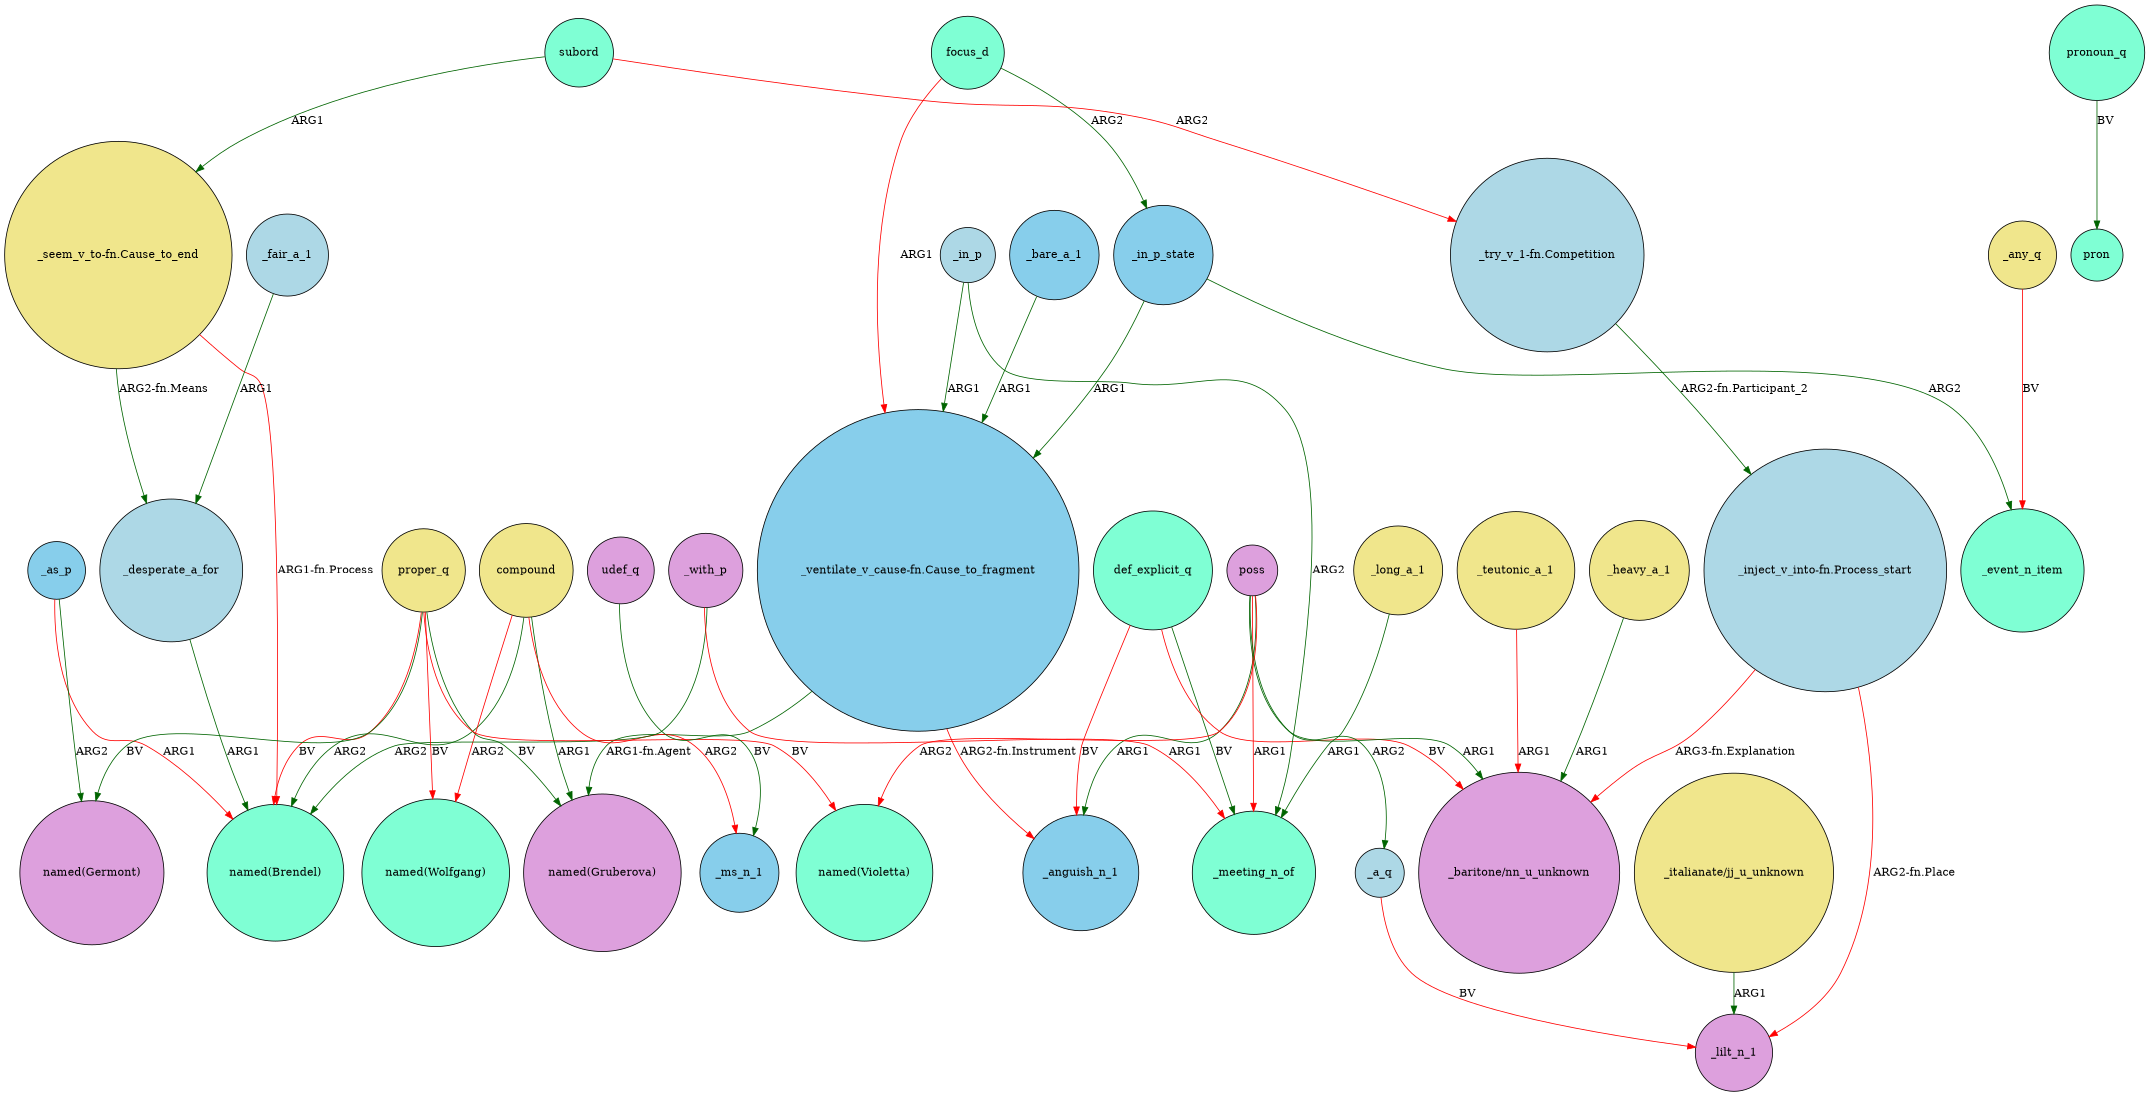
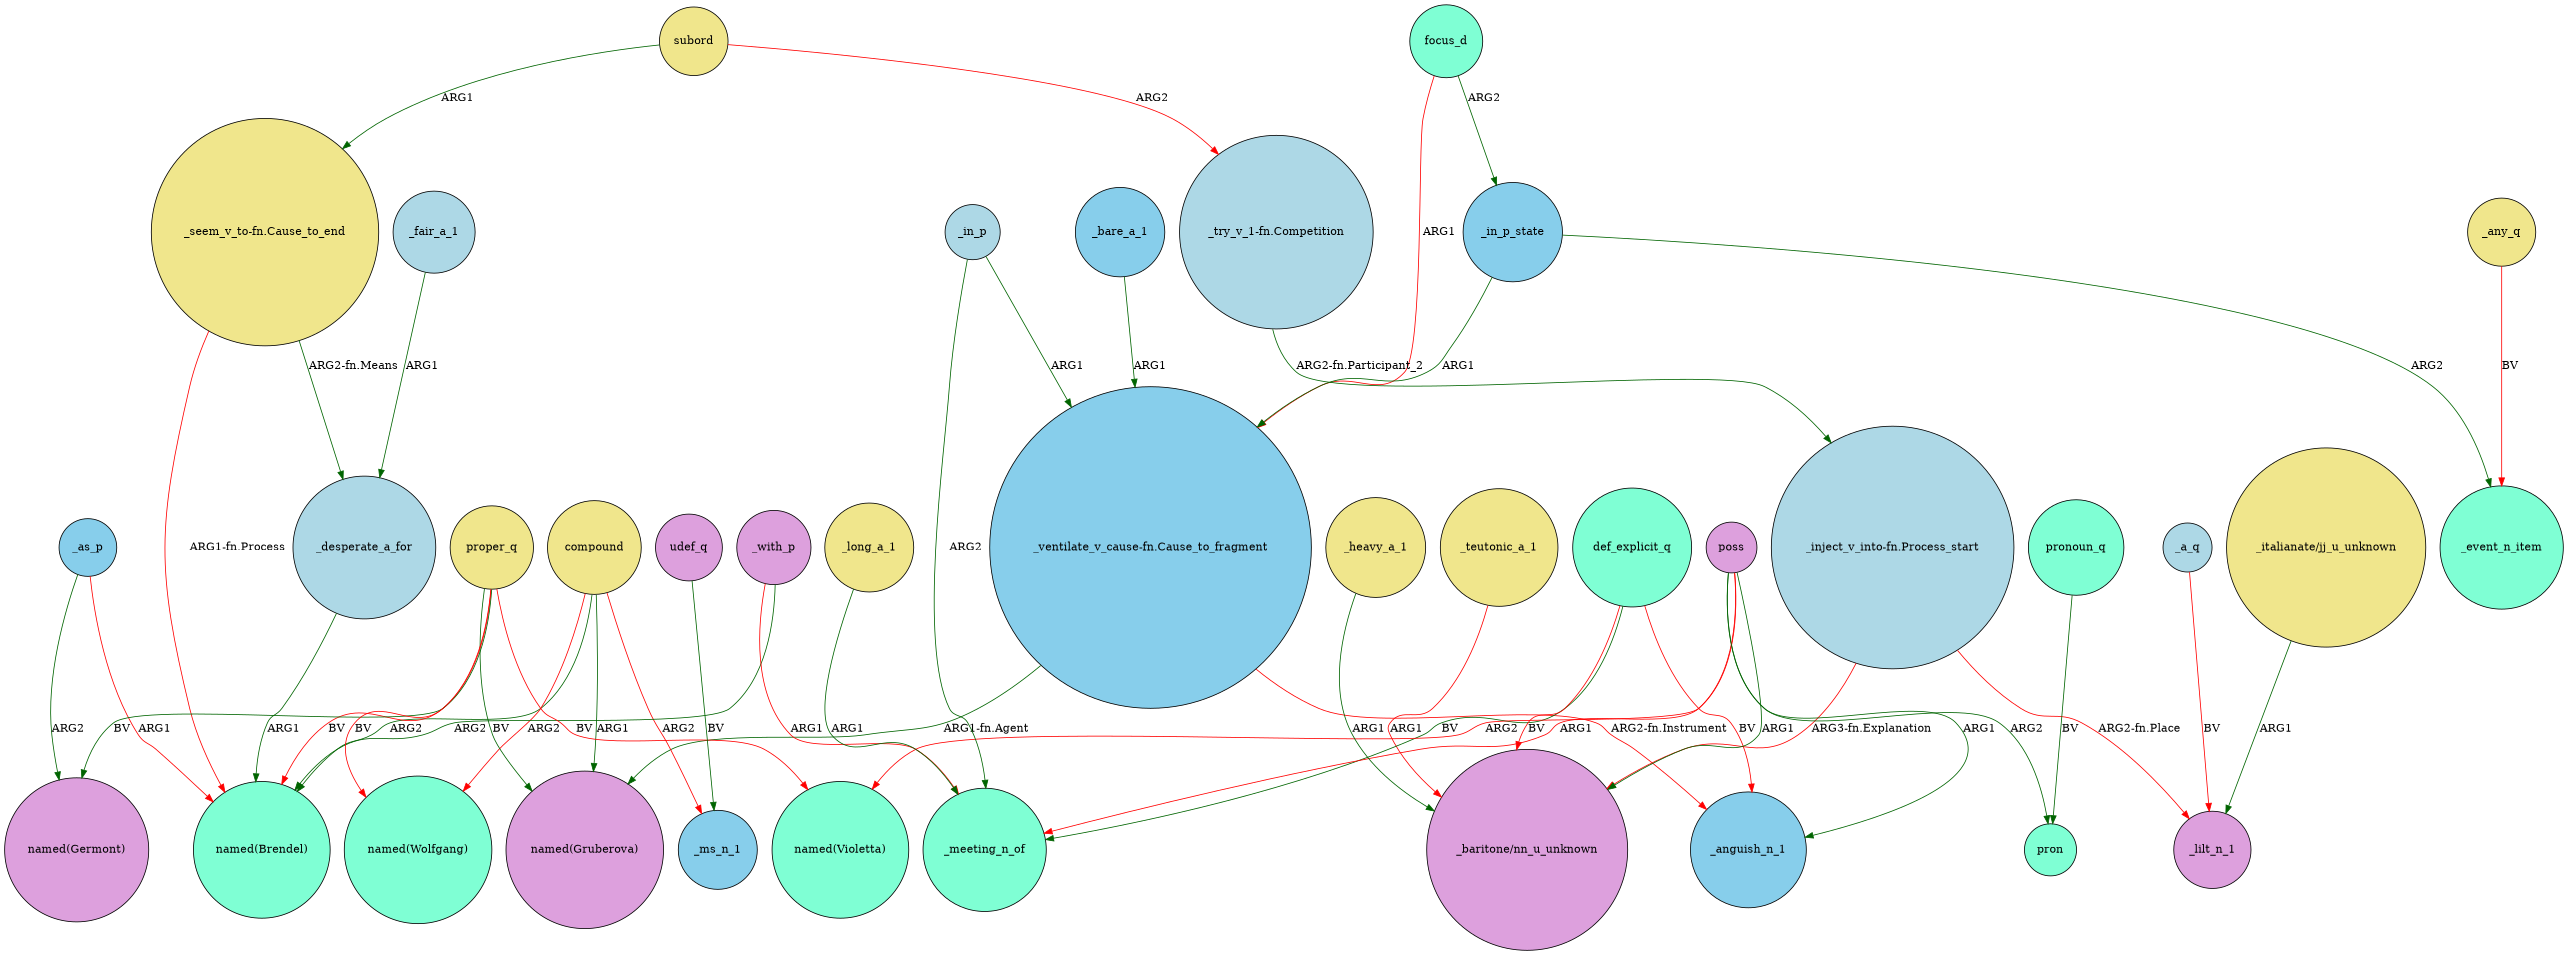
node "subord": fillcolor aquamarine -> khaki
edge "poss" -> "_a_q": now "poss" -> "pron"
